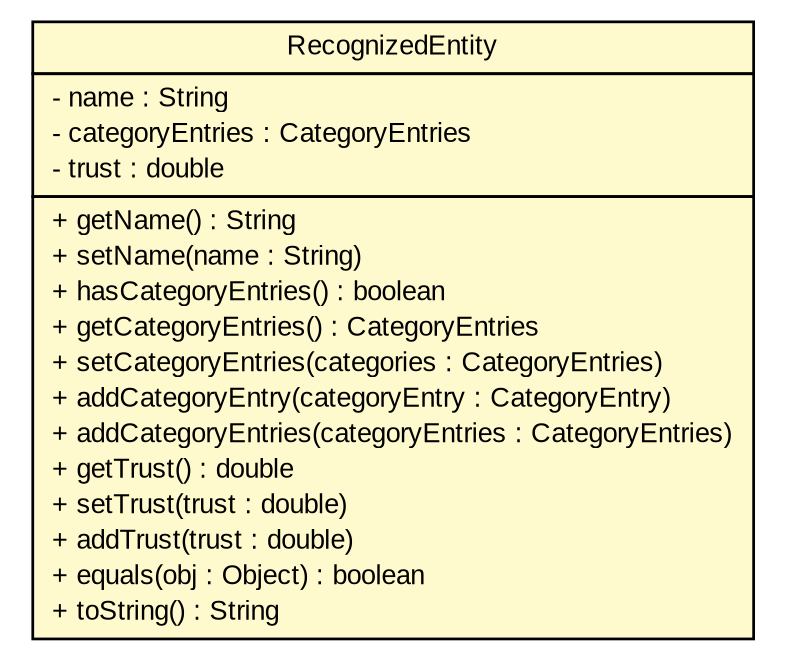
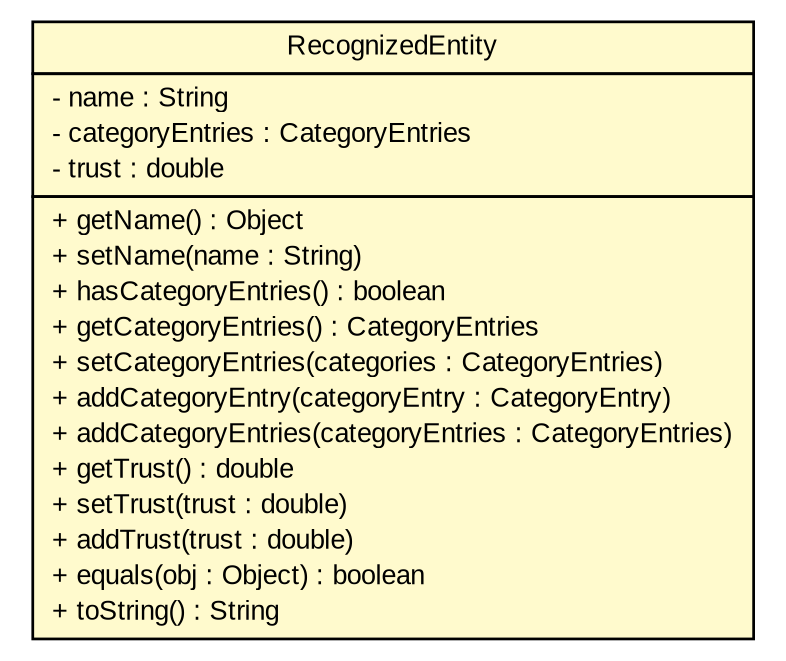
node "RecognizedEntity": text "+ getName() : String" -> "+ getName() : Object"
